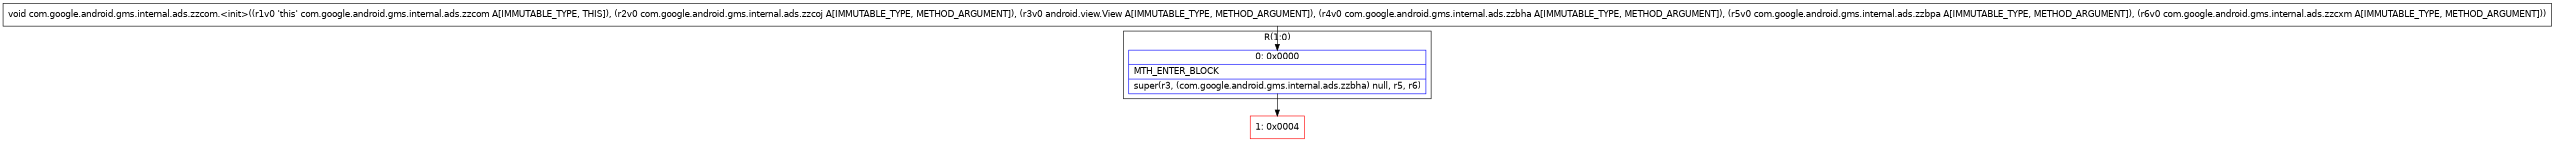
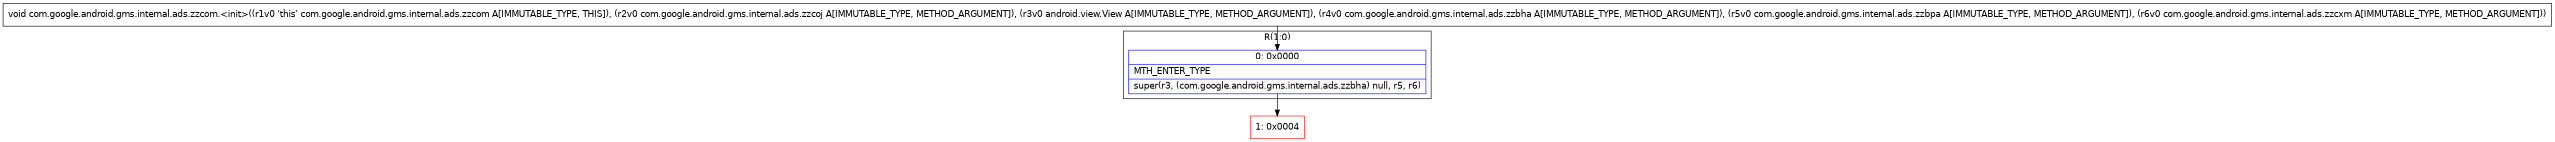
node "0: 0x0000": text "MTH_ENTER_BLOCK" -> "MTH_ENTER_TYPE"
